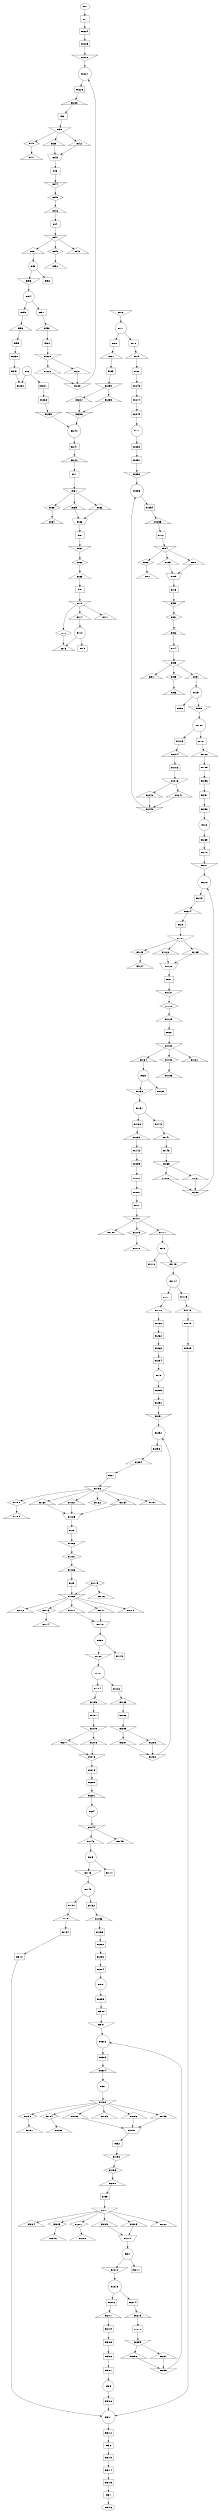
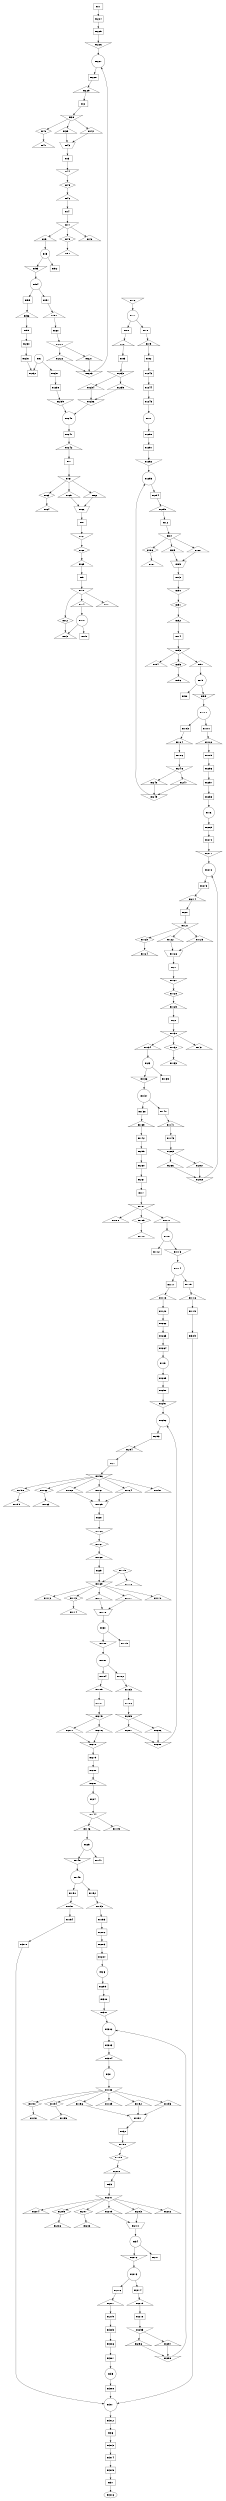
node "e_0": removed
node "e_163": added
